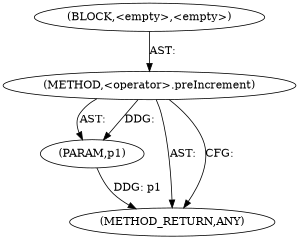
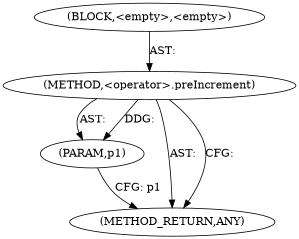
edge "(PARAM,p1)" -> "(METHOD_RETURN,ANY)": label "DDG: p1" -> "CFG: p1"
